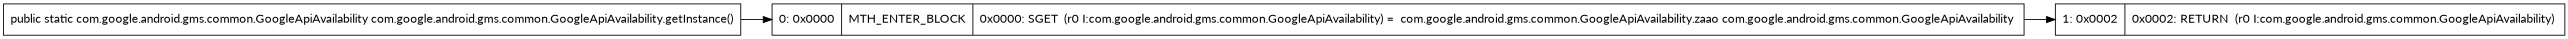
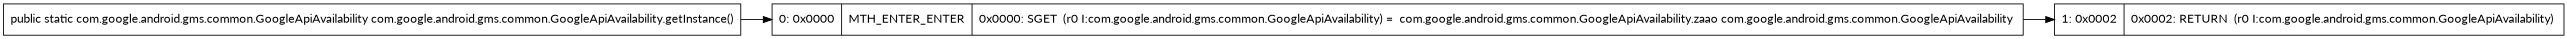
node "0: 0x0000": text "MTH_ENTER_BLOCK" -> "MTH_ENTER_ENTER"
